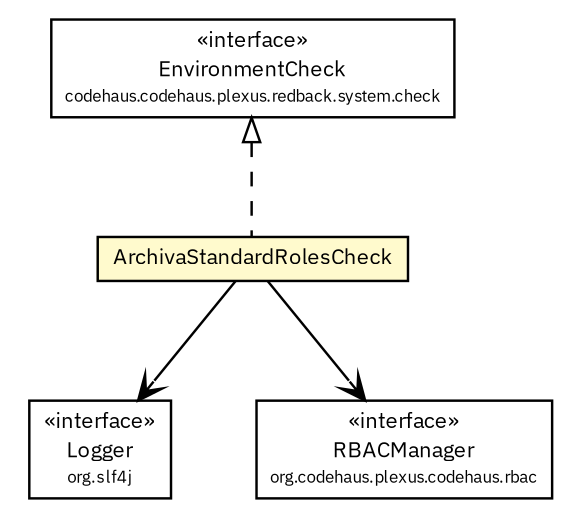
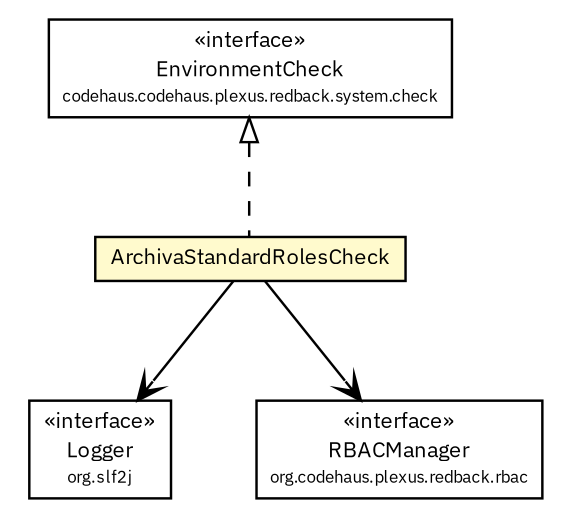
node "Logger": text "org.slf4j" -> "org.slf2j"
node "RBACManager": text "org.codehaus.plexus.codehaus.rbac" -> "org.codehaus.plexus.redback.rbac"
